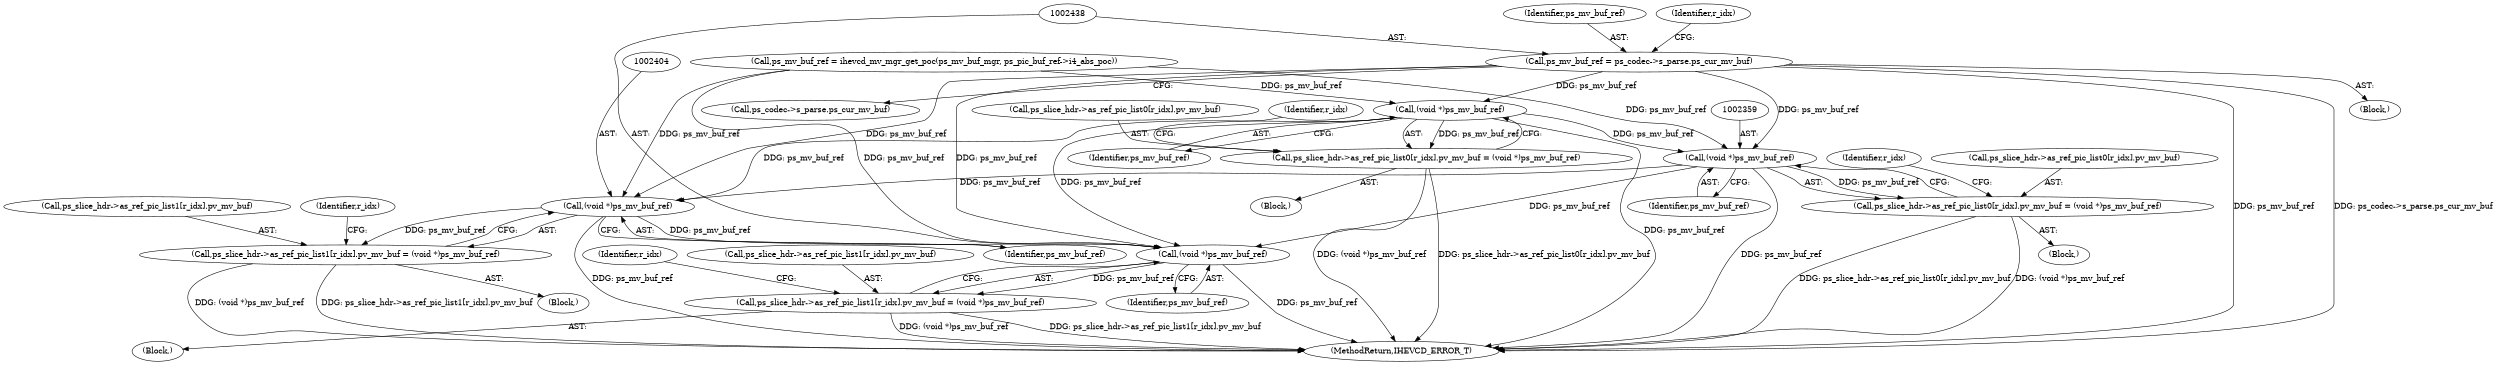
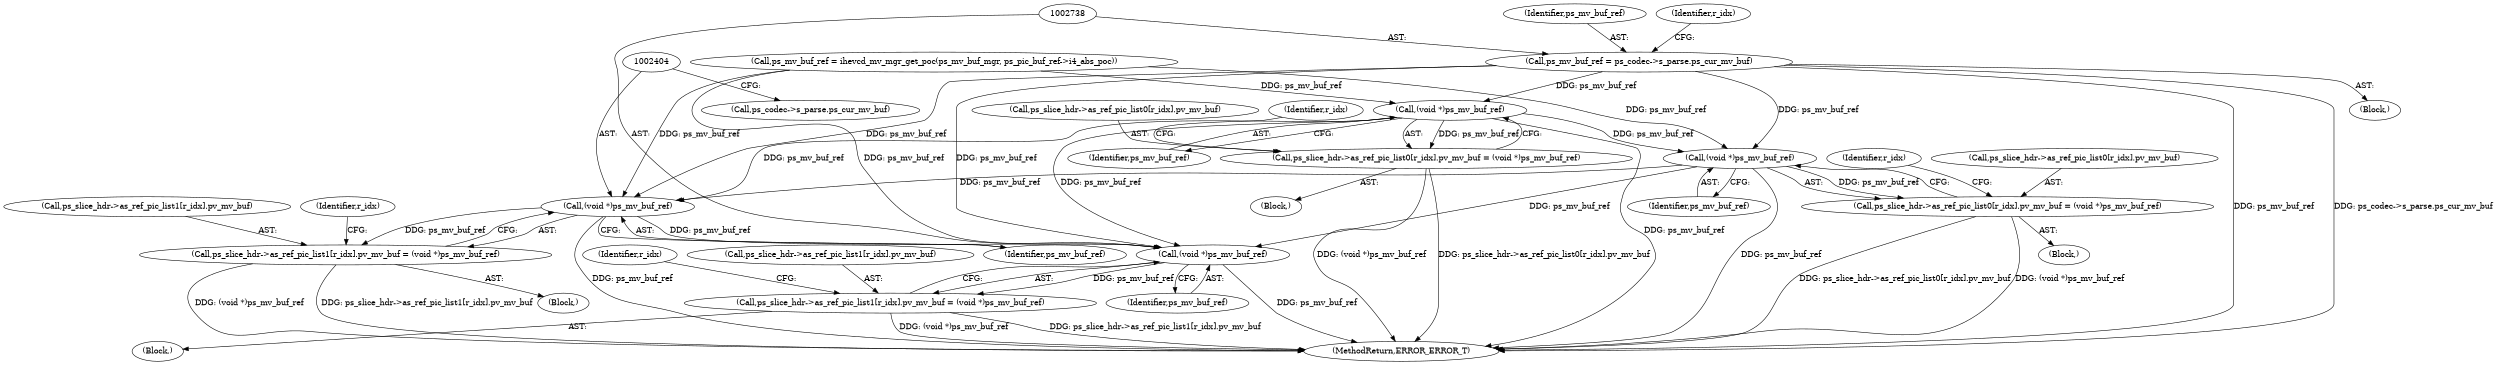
node "1002438": label "1002438" -> "1002738"
edge "(Call,ps_mv_buf_ref = ps_codec->s_parse.ps_cur_mv_buf)" -> "(Call,ps_codec->s_parse.ps_cur_mv_buf)": now "1002404" -> "(Call,ps_codec->s_parse.ps_cur_mv_buf)"
node "1002359": removed
node "(MethodReturn,IHEVCD_ERROR_T)": label "(MethodReturn,IHEVCD_ERROR_T)" -> "(MethodReturn,ERROR_ERROR_T)"
